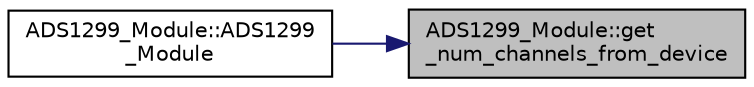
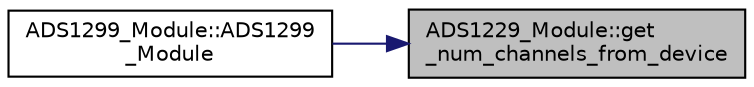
node "ADS1299_Module::get _num_channels_from_device": label "ADS1299_Module::get _num_channels_from_device" -> "ADS1229_Module::get _num_channels_from_device"
